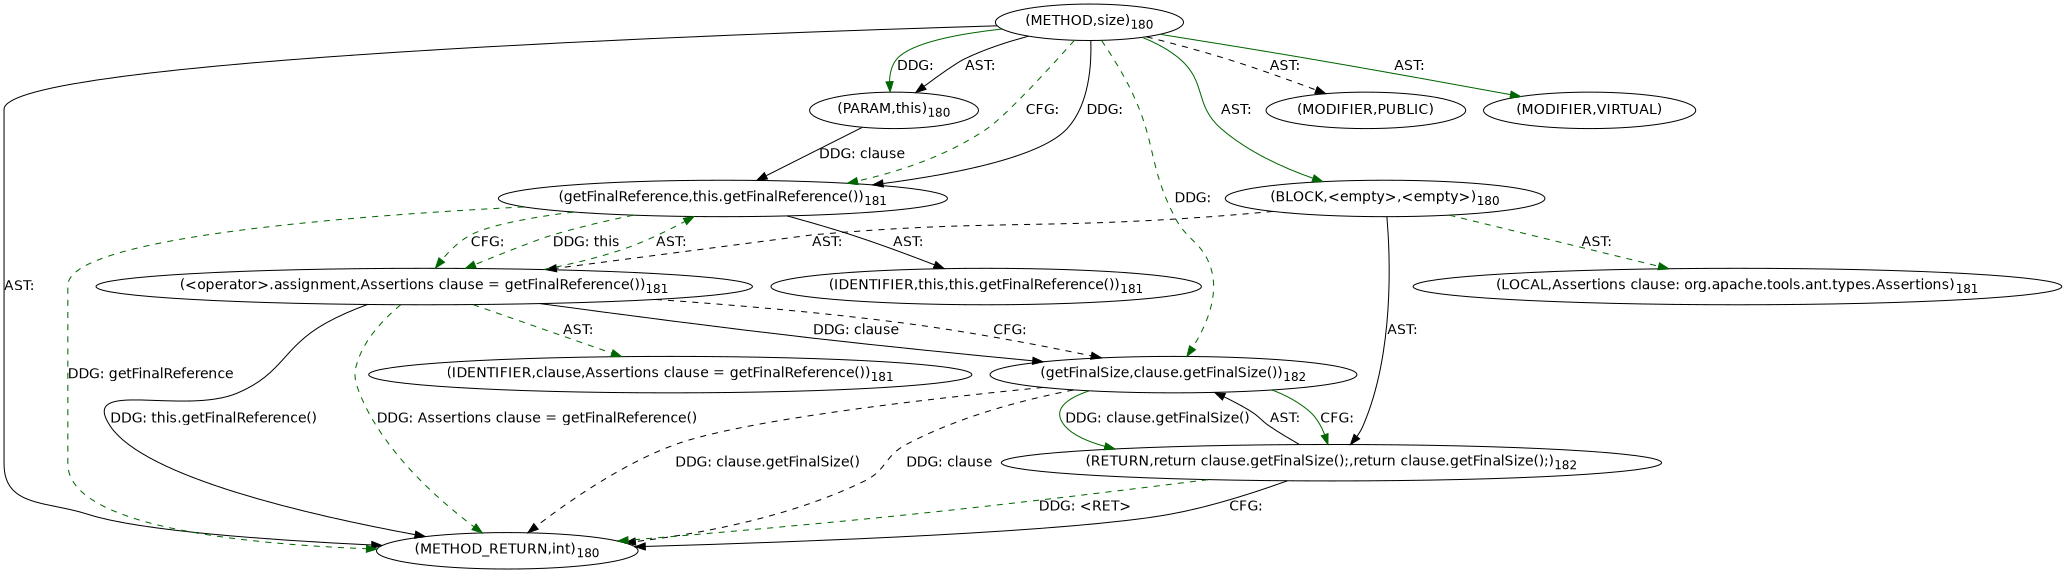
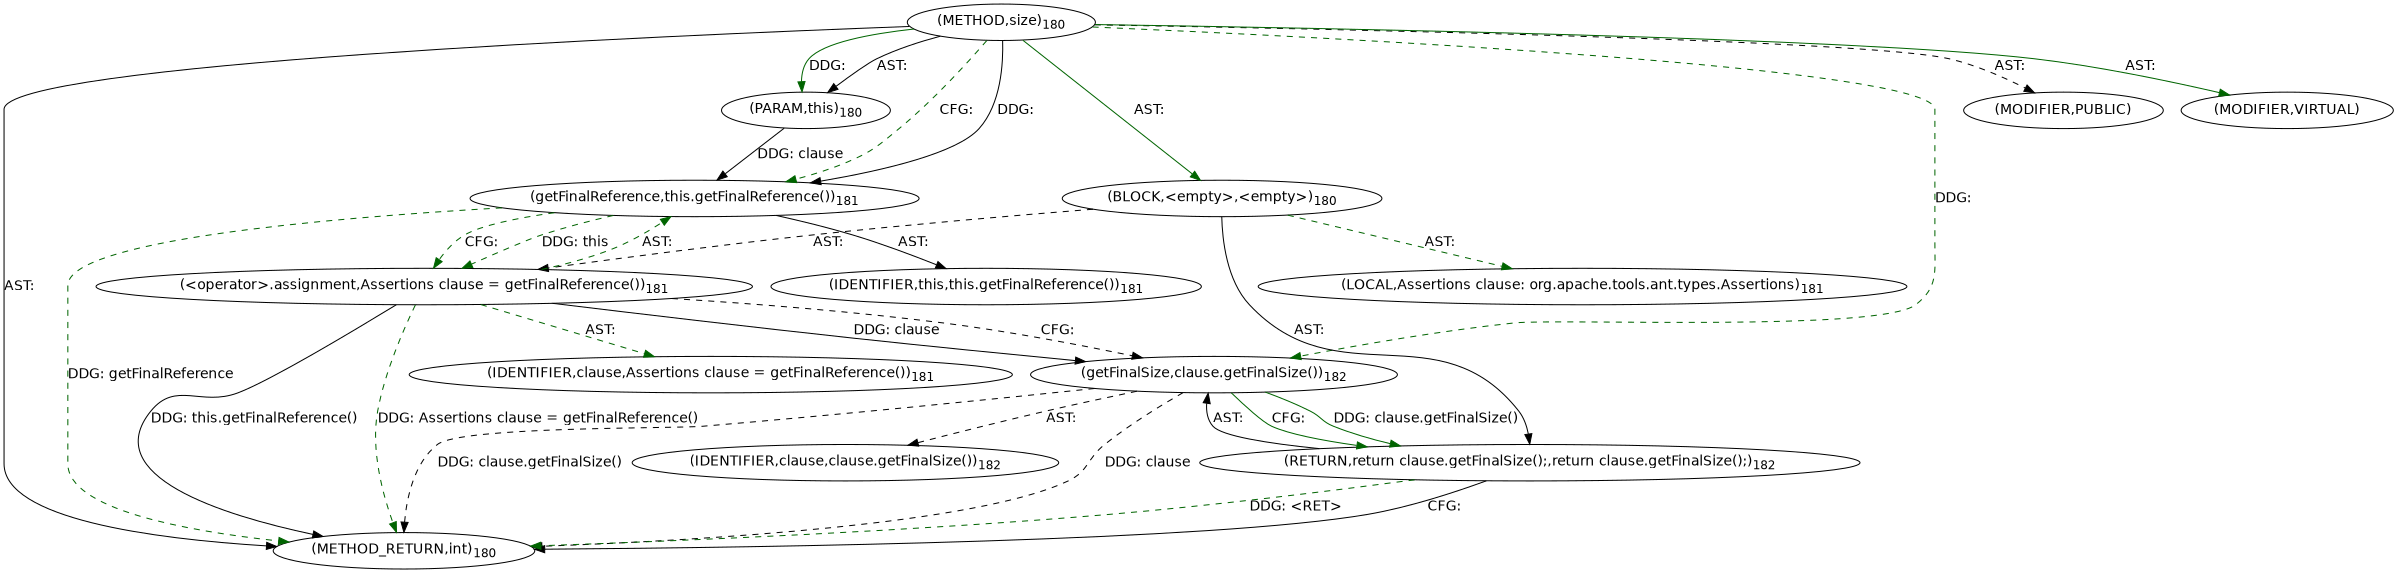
node "(IDENTIFIER,clause,clause.getFinalSize())": added
